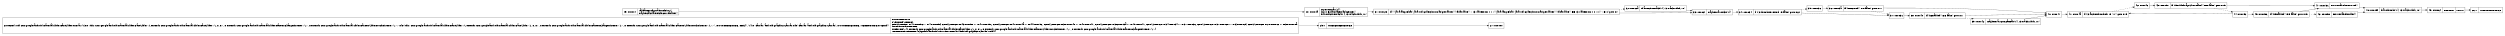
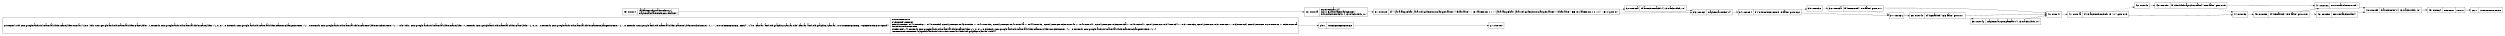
edge "44: 0x0052" -> "41: 0x004a": reversed
